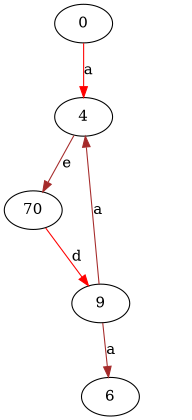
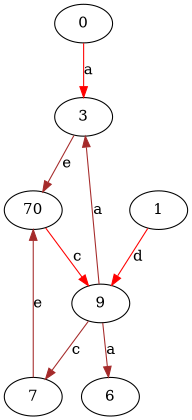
node "4": label "4" -> "3"
node "1": added
edge "70" -> "9": label "d" -> "c"
node "7": added
